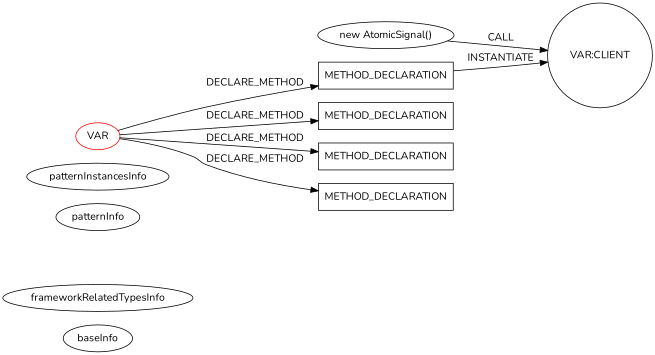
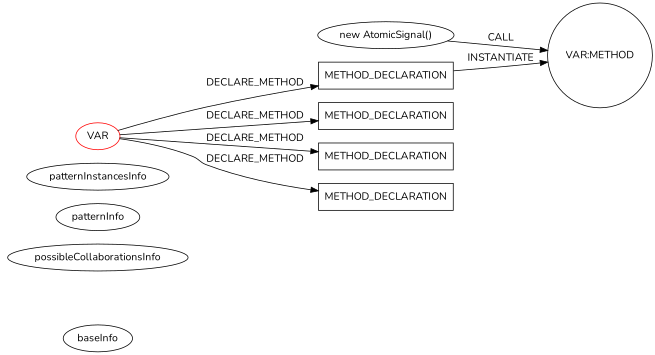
node "VAR:CLIENT": label "VAR:CLIENT" -> "VAR:METHOD"
node "possibleCollaborationsInfo": added
node "frameworkRelatedTypesInfo": removed
